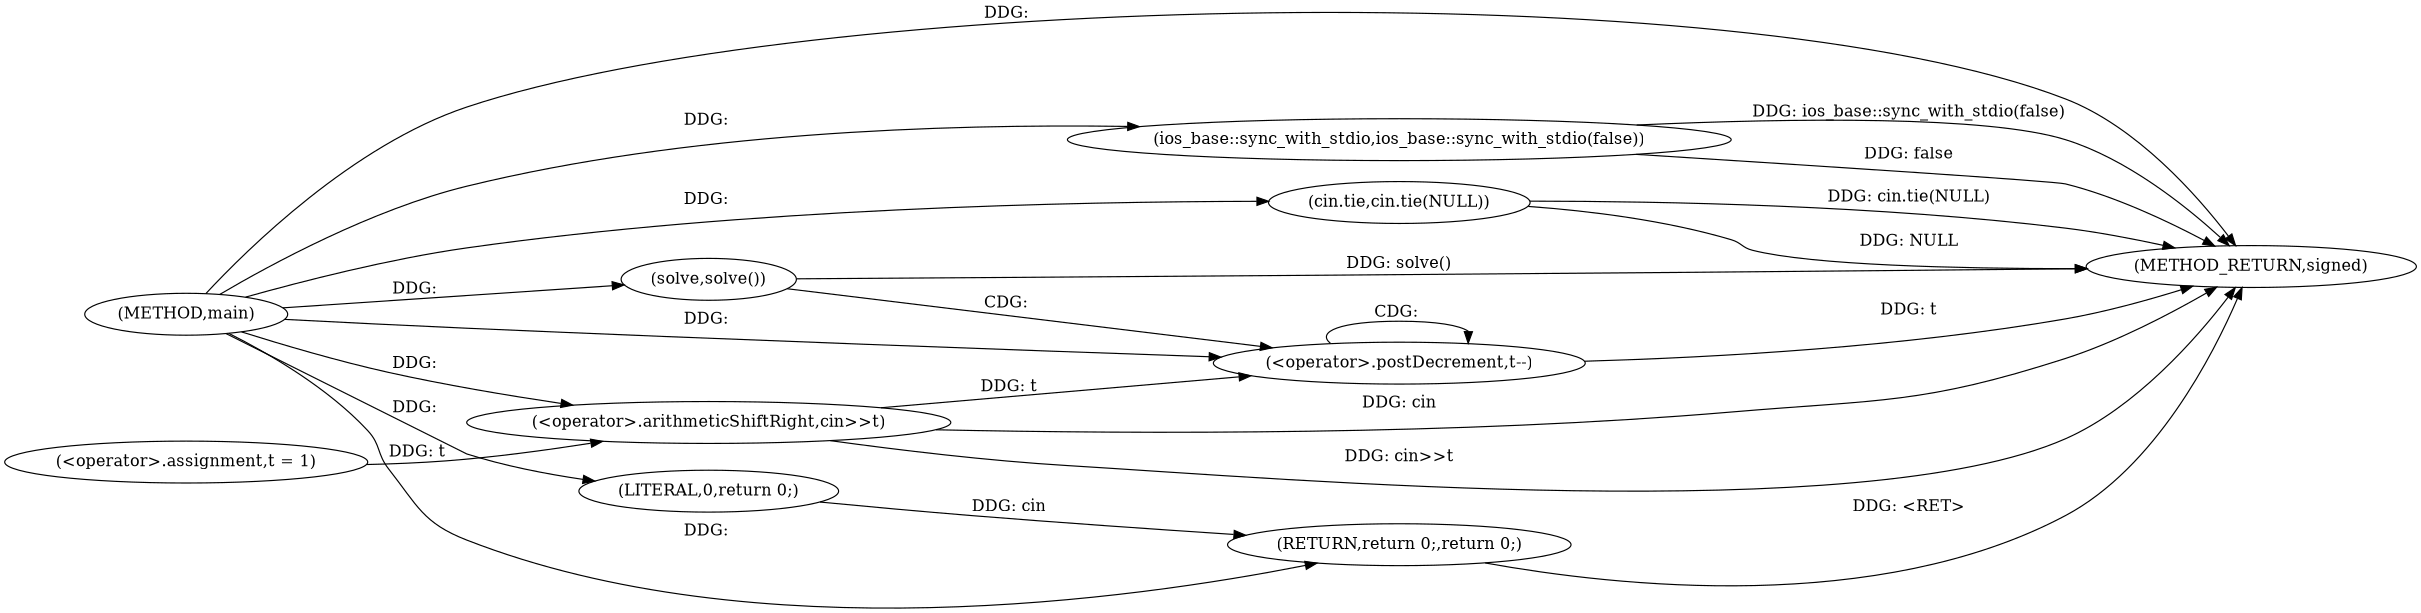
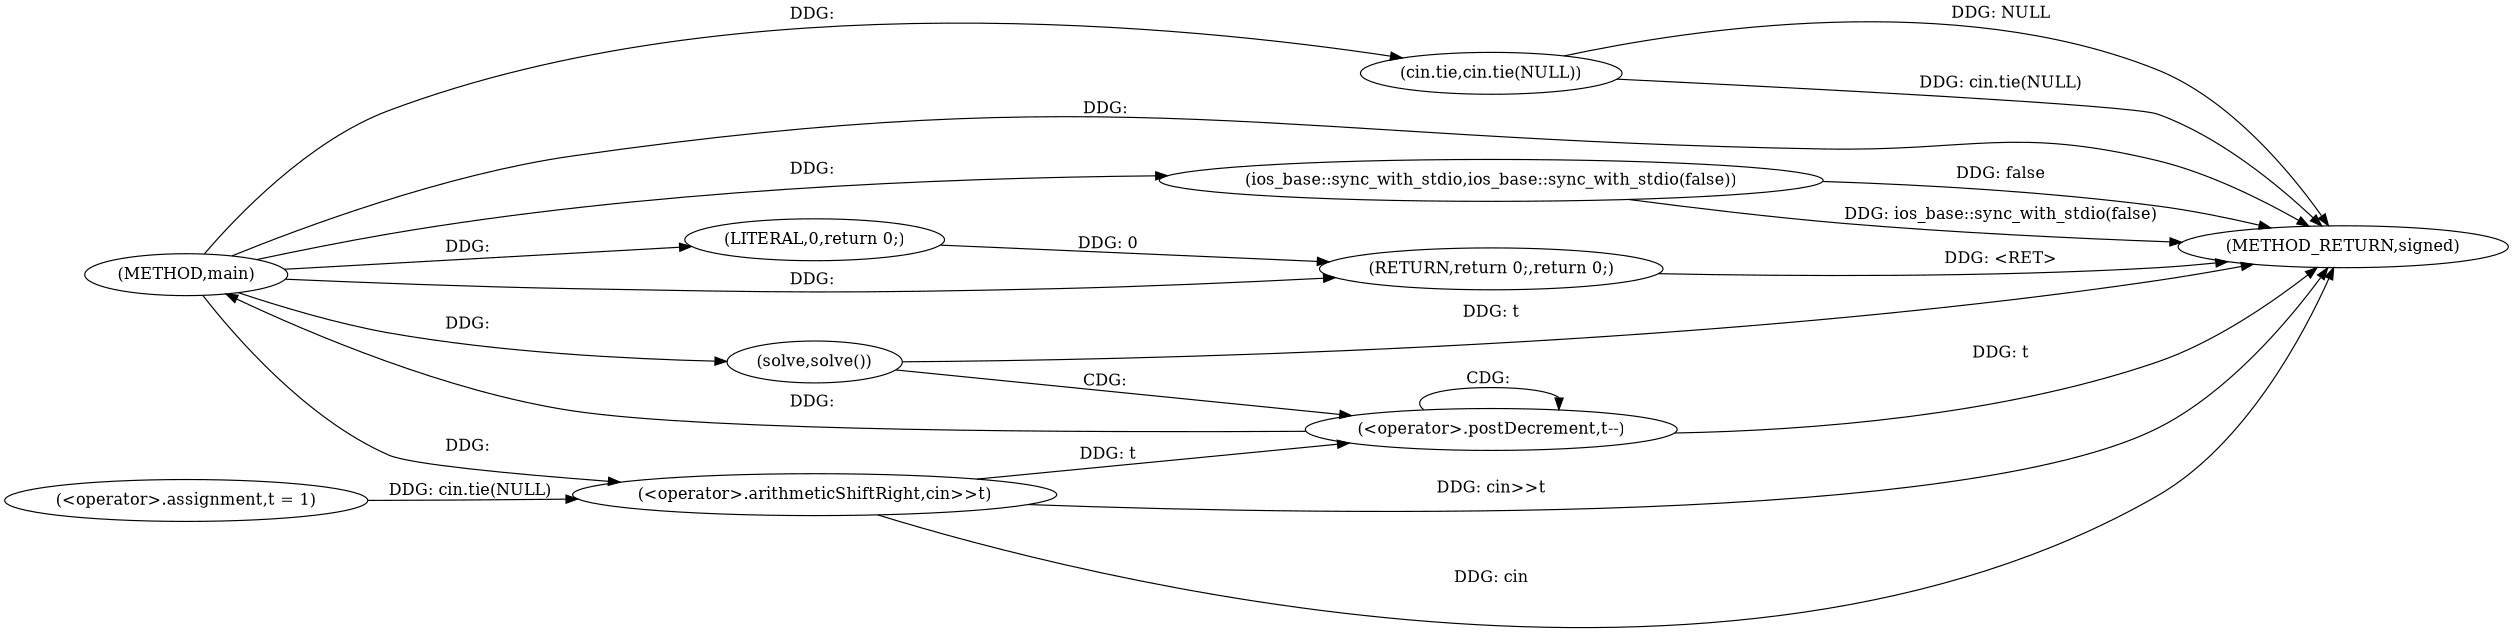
edge "(solve,solve())" -> "(METHOD_RETURN,signed)": label "DDG: solve()" -> "DDG: t"
edge "(METHOD,main)" -> "(<operator>.postDecrement,t--)": reversed
edge "(<operator>.assignment,t = 1)" -> "(<operator>.arithmeticShiftRight,cin>>t)": label "DDG: t" -> "DDG: cin.tie(NULL)"
edge "(LITERAL,0,return 0;)" -> "(RETURN,return 0;,return 0;)": label "DDG: cin" -> "DDG: 0"
